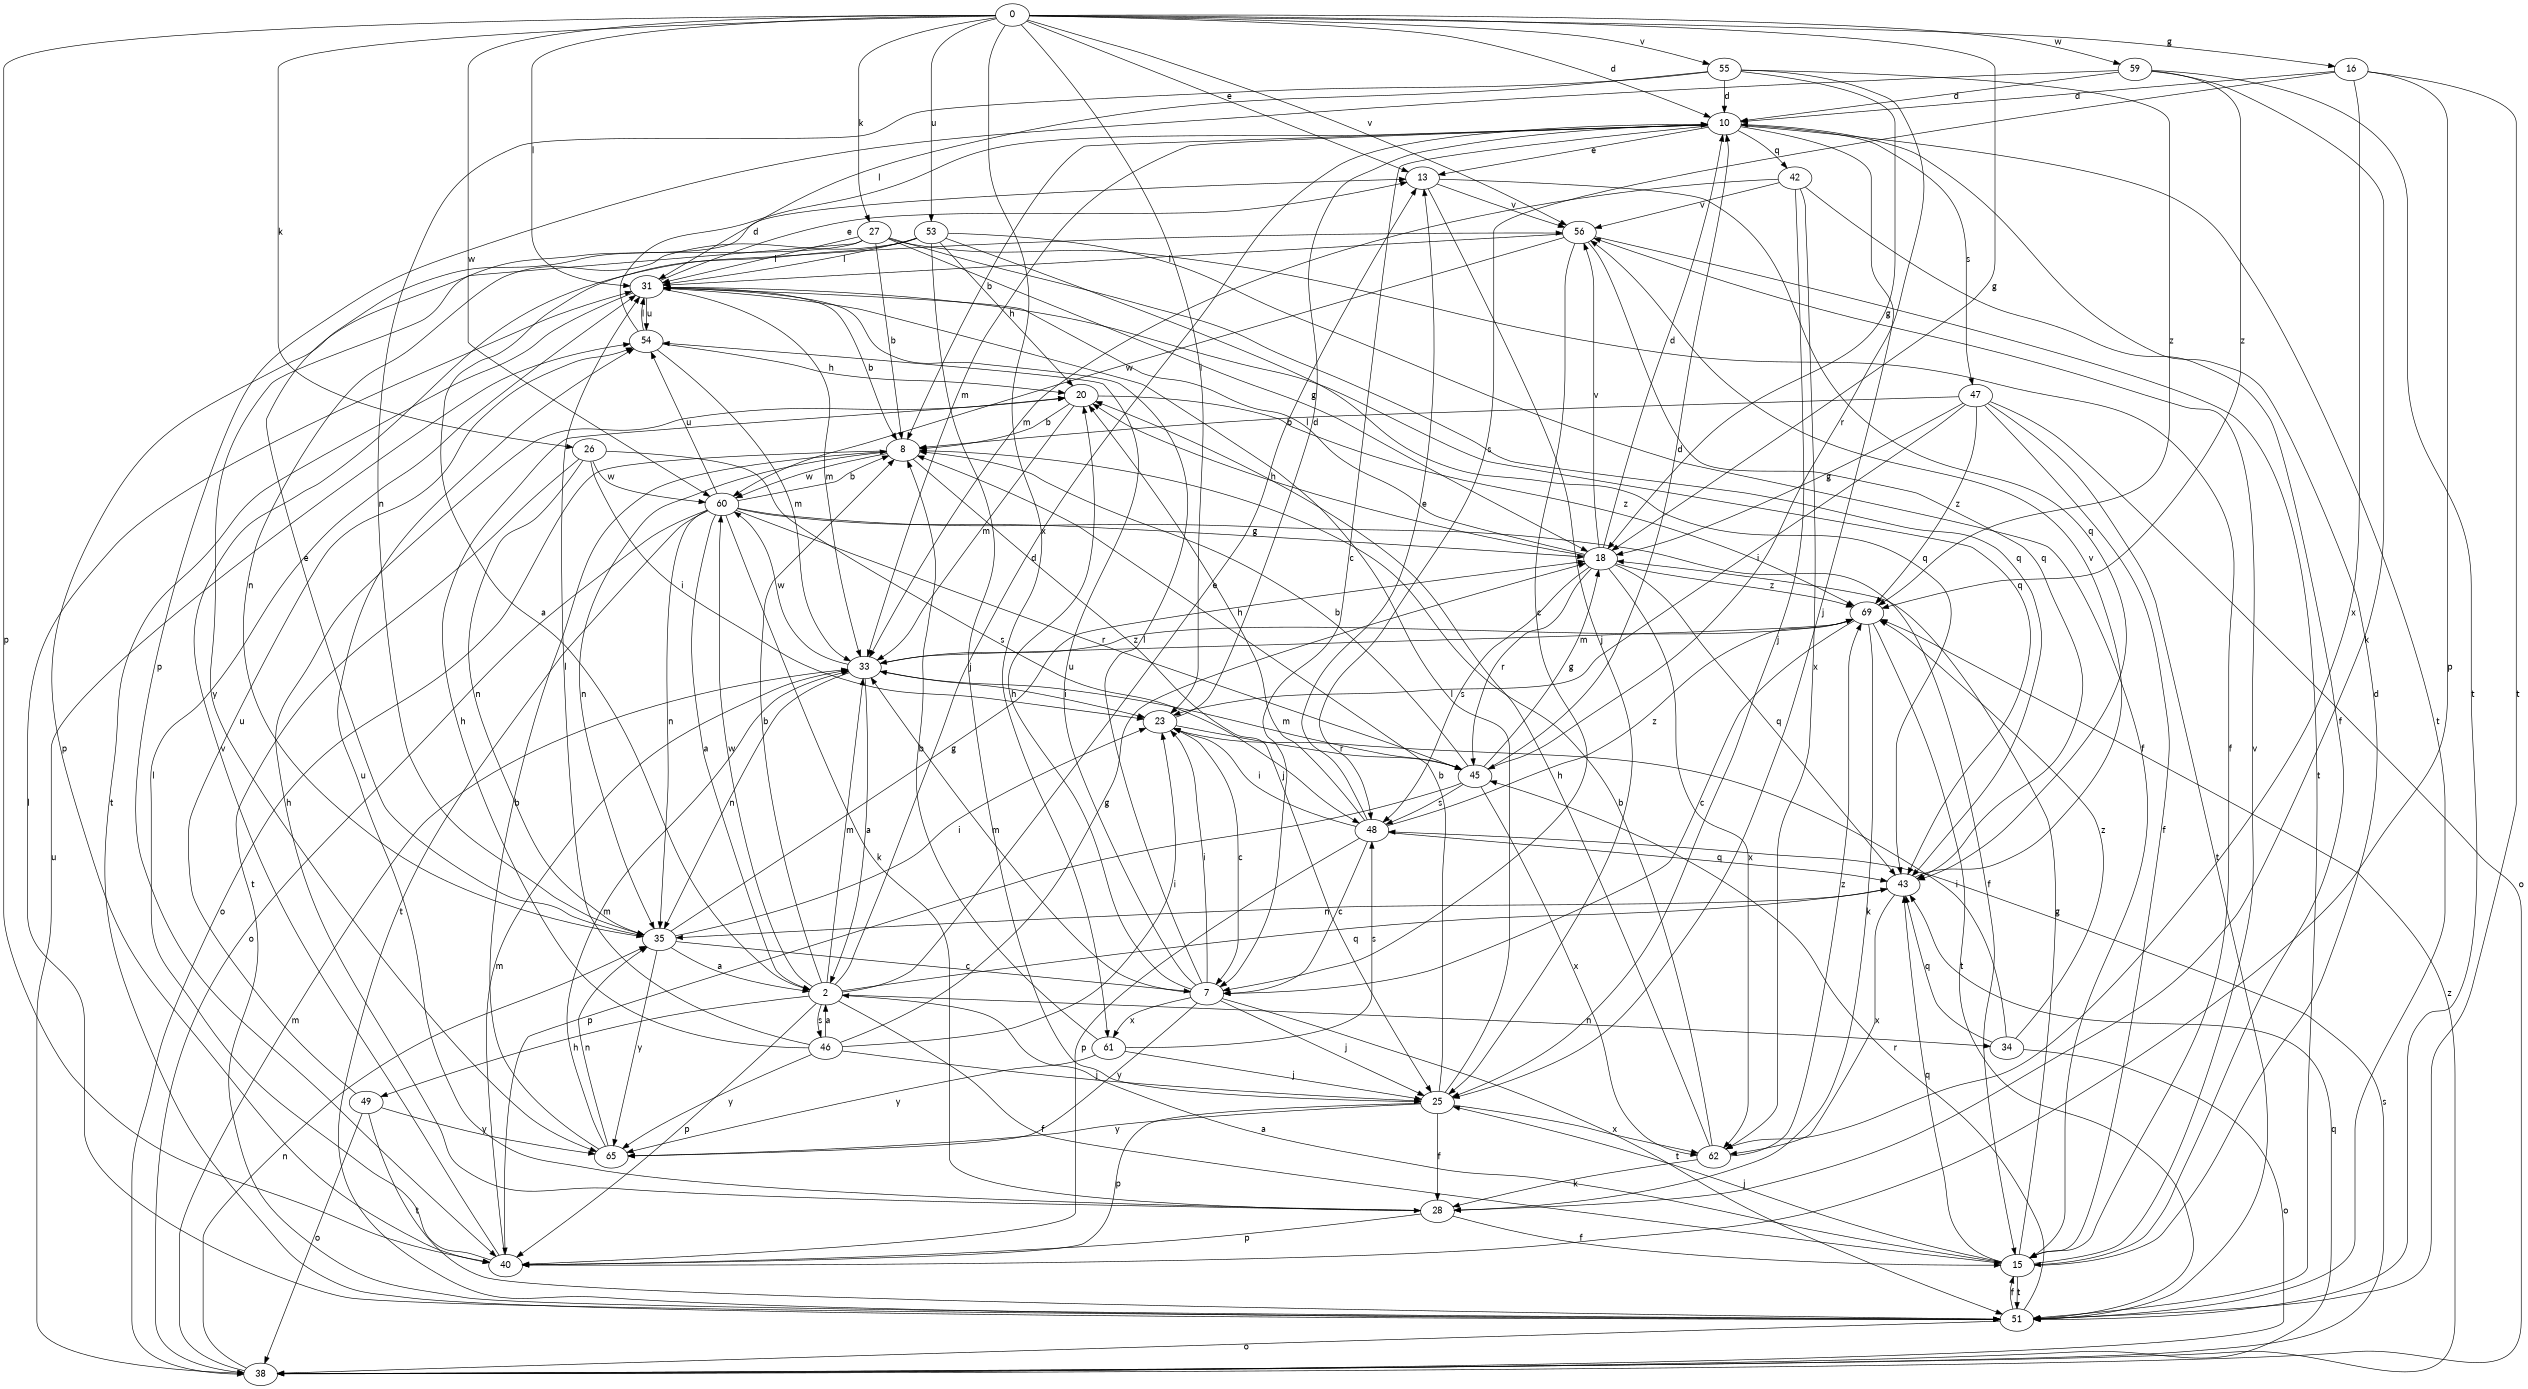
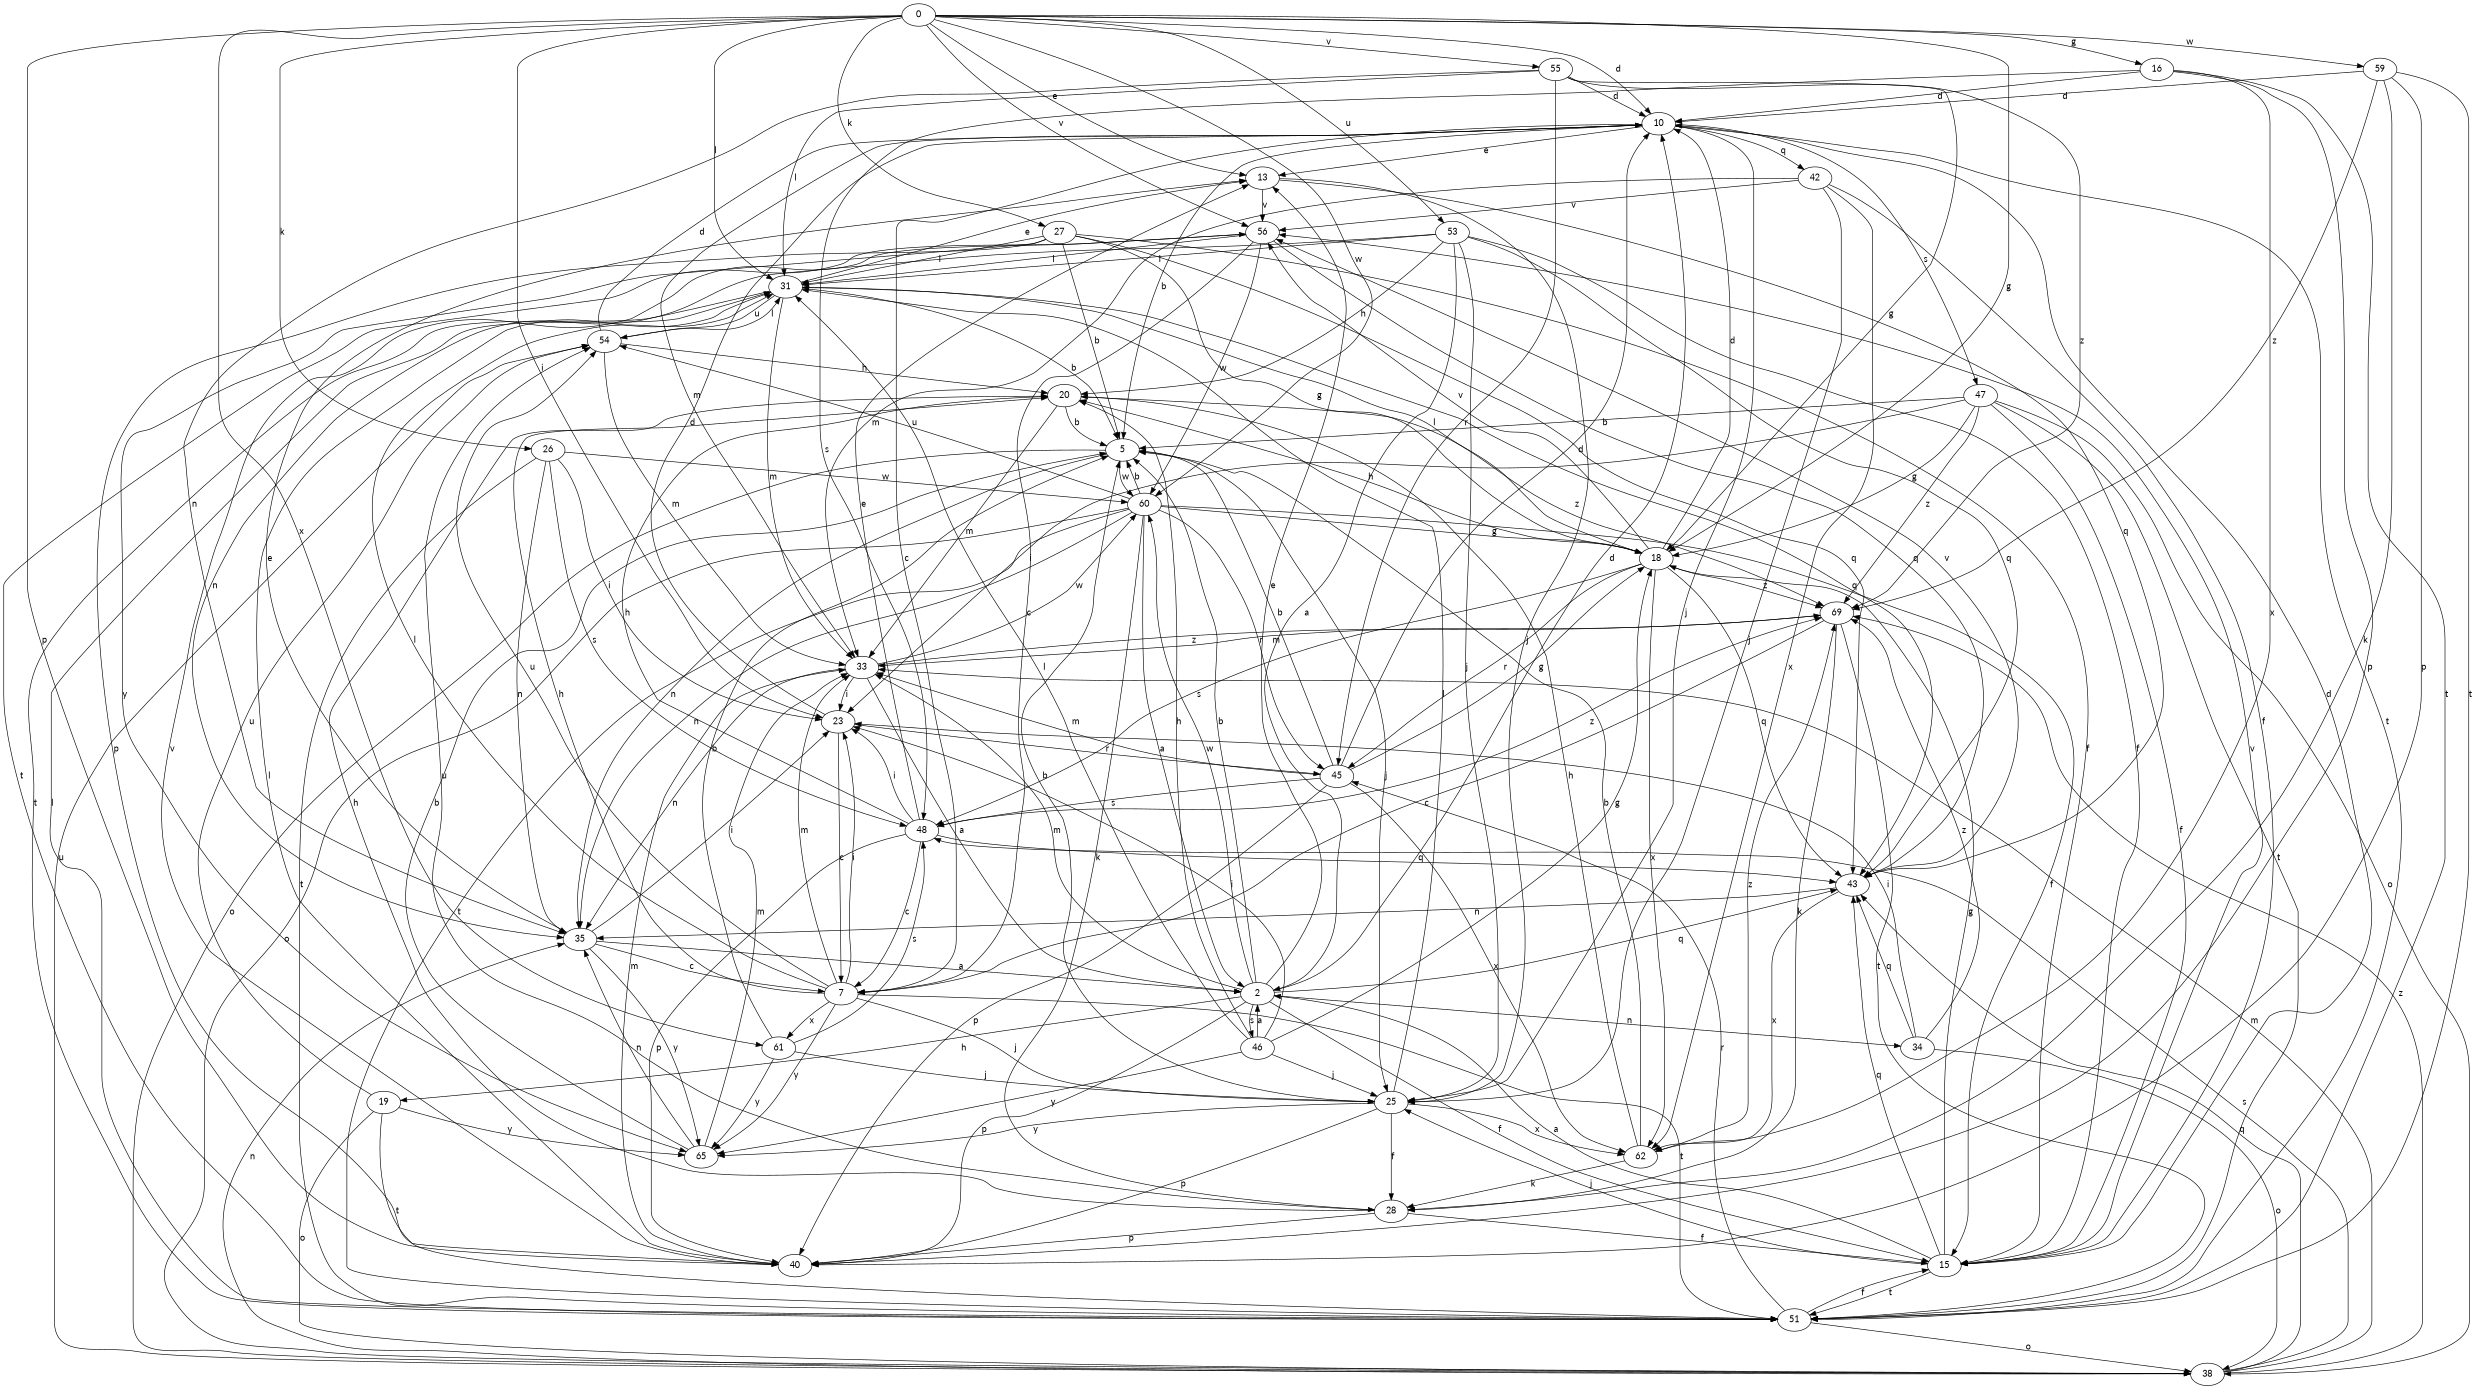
node "8": label "8" -> "5"
edge "35" -> "18": removed, label "g"
node "49": label "49" -> "19"
